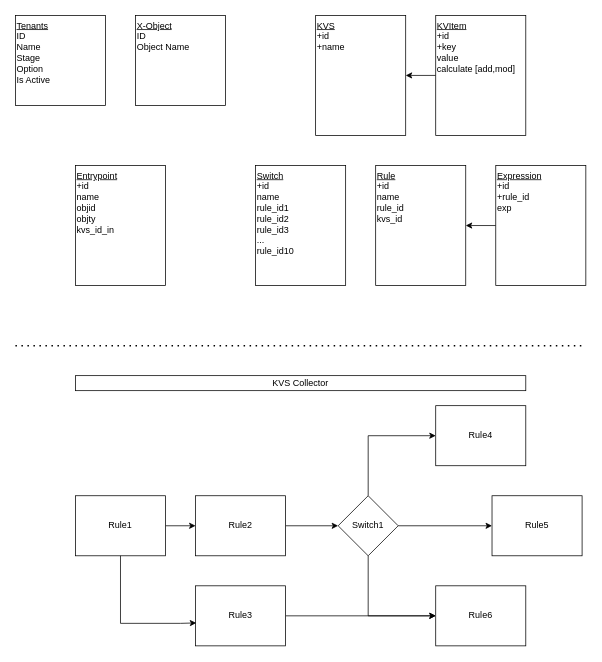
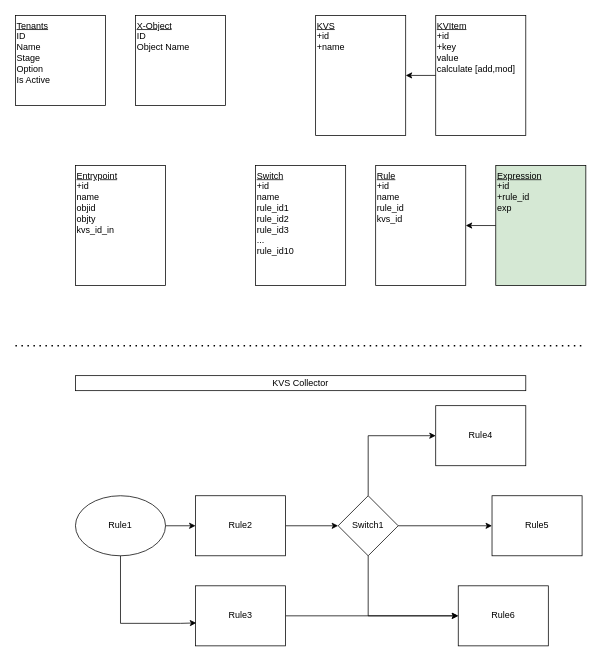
node "Expression +id +rule_id exp": fillcolor #ffffff -> #d5e8d4
node "Rule1": shape rectangle -> ellipse
node "Rule6": moved (480, 615) -> (503, 615)
